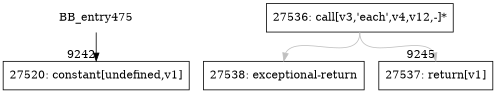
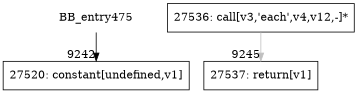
node "27538: exceptional-return": removed
